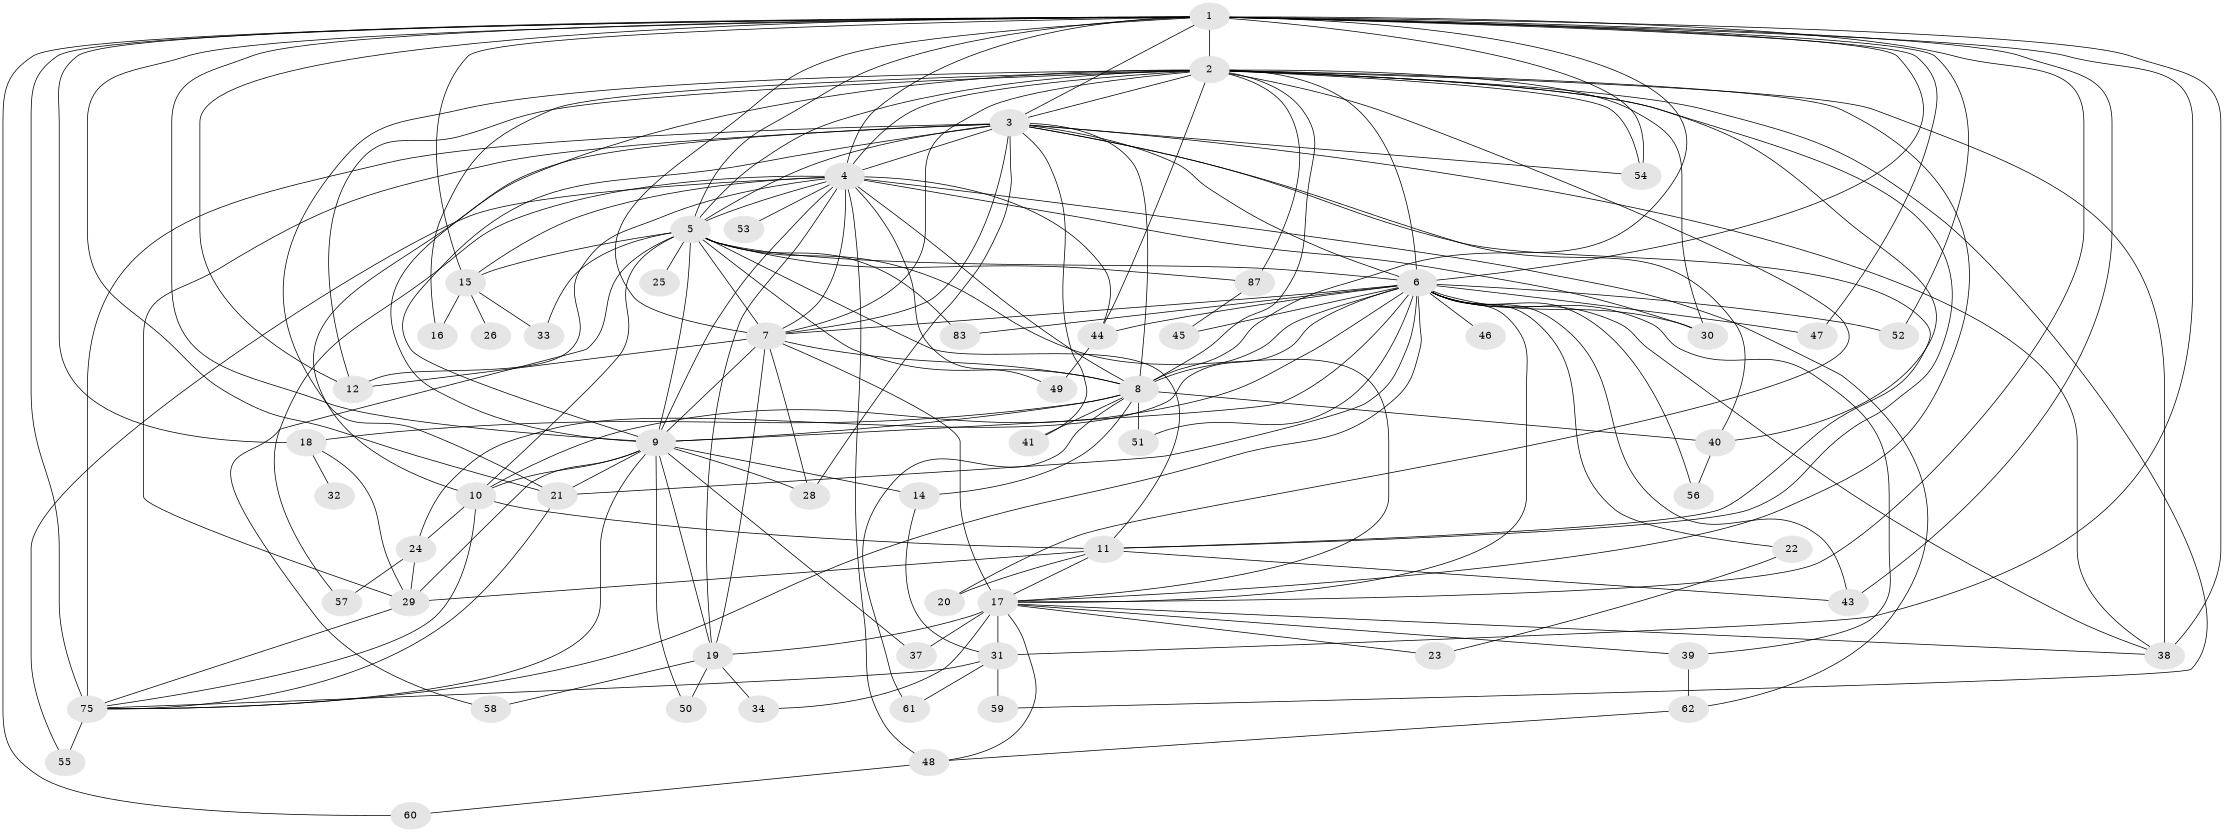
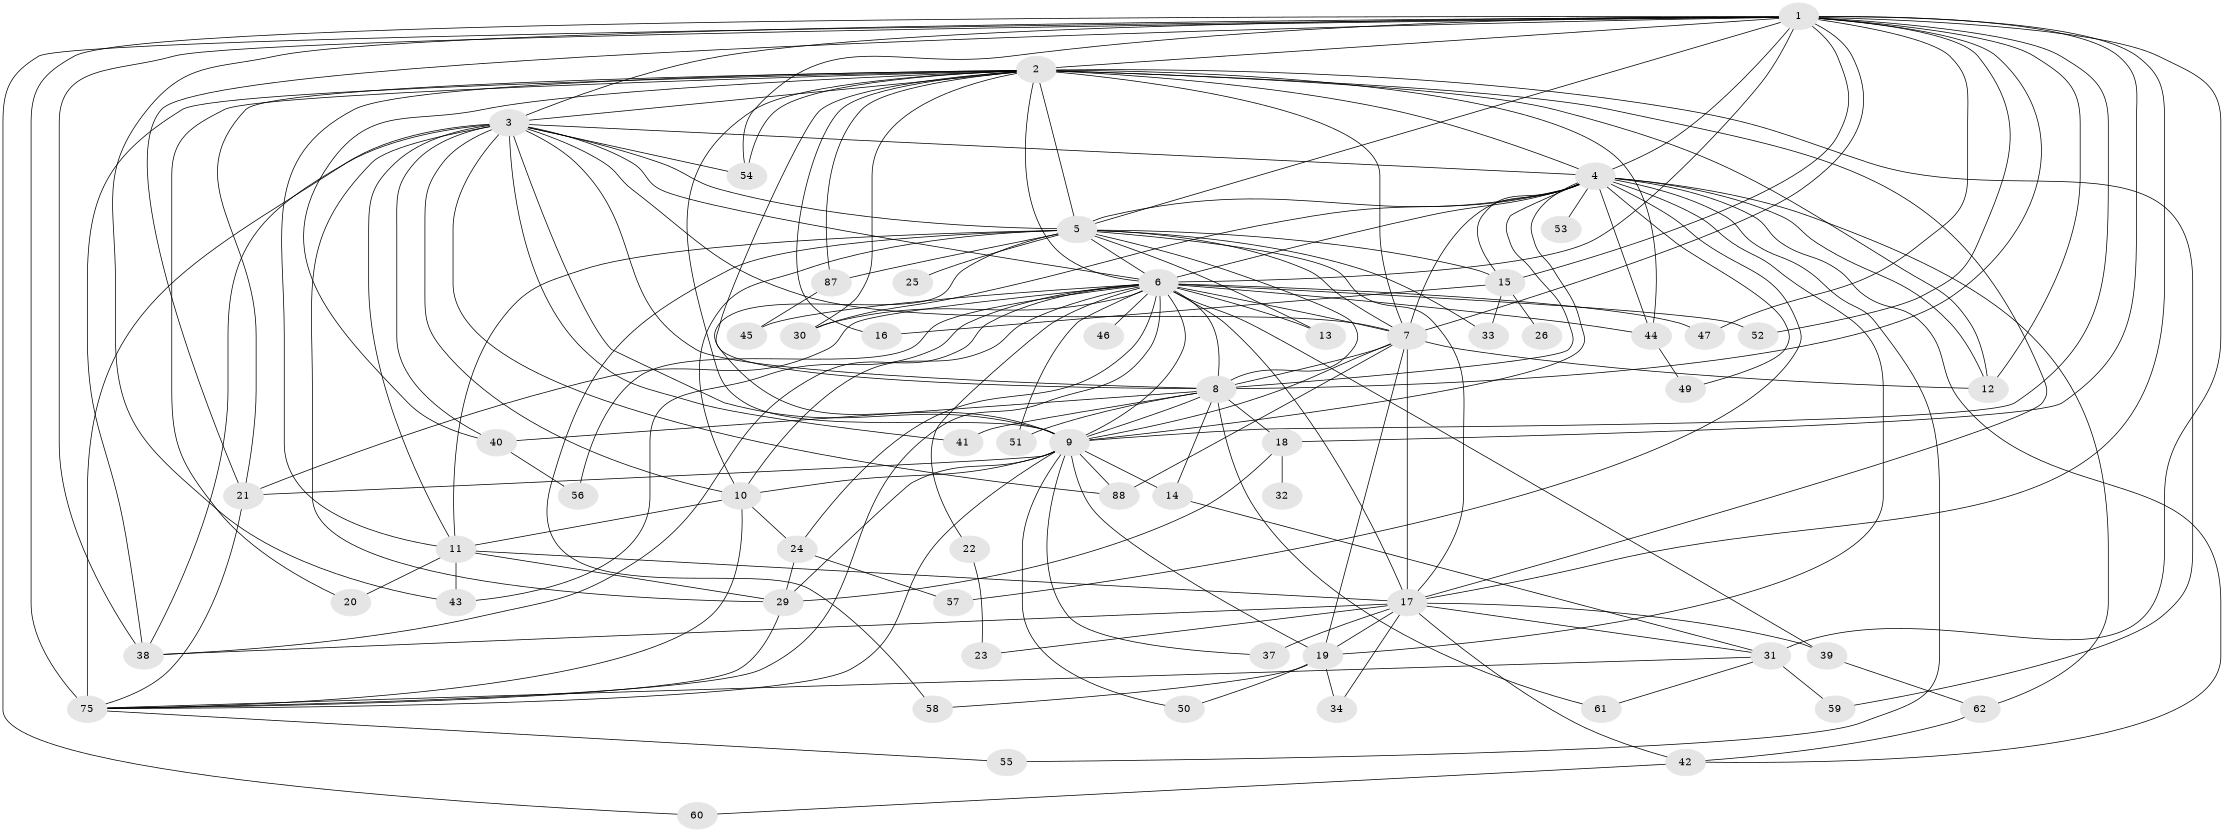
edge "4" -- "6": added
node "83": label "83" -> "13"
node "28": label "28" -> "88"
node "48": label "48" -> "42"
